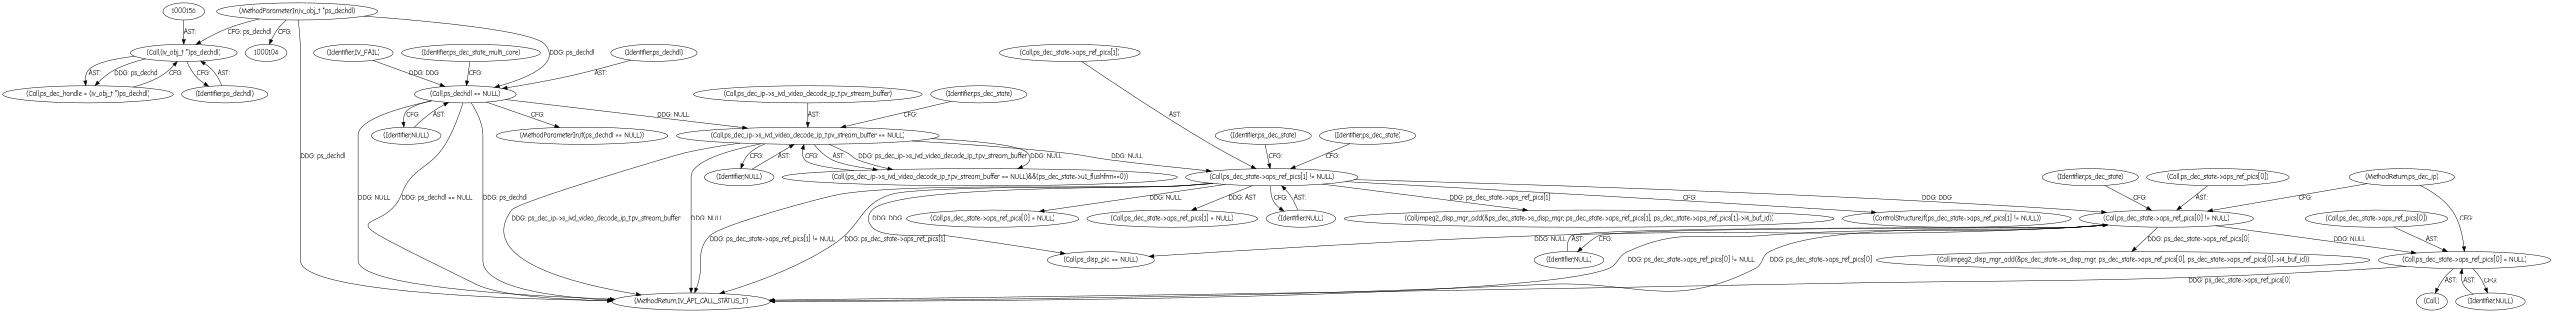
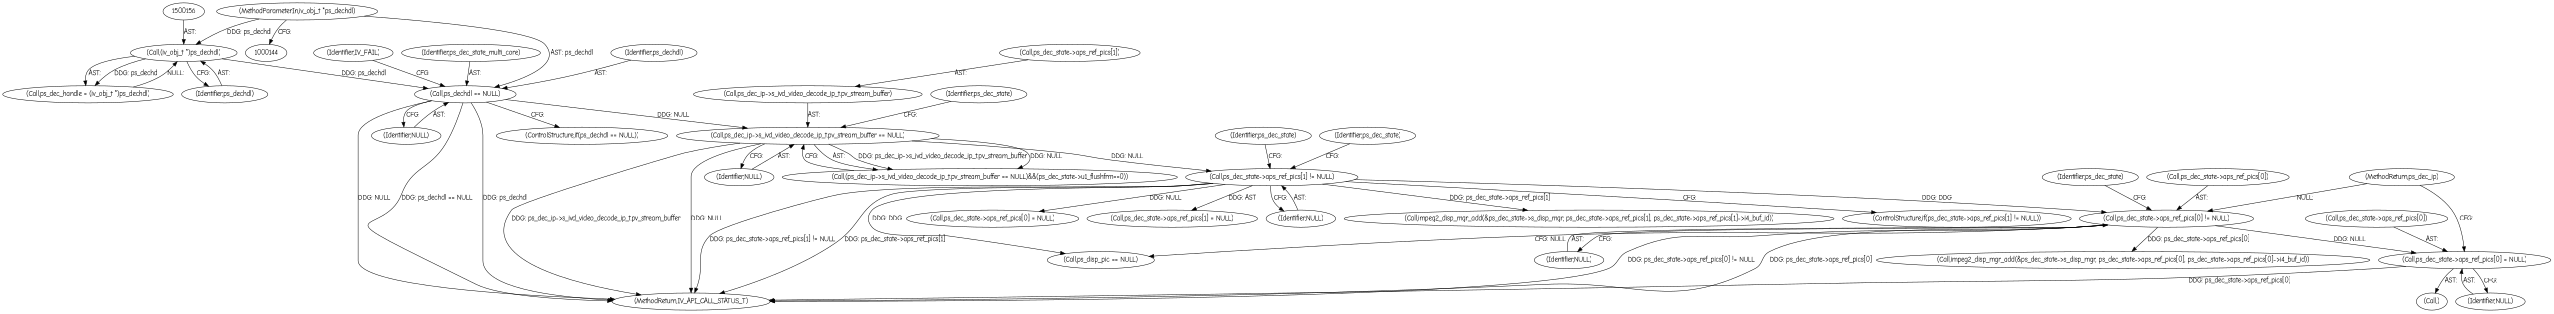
node "1000156": label "1000156" -> "1500156"
edge "(MethodParameterIn,iv_obj_t *ps_dechdl)" -> "(Call,(iv_obj_t *)ps_dechdl)": label "CFG: ps_dechdl" -> "DDG: ps_dechdl"
node "1000104": label "1000104" -> "1000144"
edge "(MethodParameterIn,iv_obj_t *ps_dechdl)" -> "(Call,ps_dechdl == NULL)": label "DDG: ps_dechdl" -> "AST: ps_dechdl"
edge "(Call,(iv_obj_t *)ps_dechdl)" -> "(Call,ps_dechdl == NULL)": added, label "DDG: ps_dechdl"
edge "(Call,ps_dec_handle = (iv_obj_t *)ps_dechdl)" -> "(Call,(iv_obj_t *)ps_dechdl)": label "CFG: " -> "NULL: "
edge "(Identifier,IV_FAIL)" -> "(Call,ps_dechdl == NULL)": label "DDG: DDG" -> "CFG: "
edge "(Identifier,ps_dec_state_multi_core)" -> "(Call,ps_dechdl == NULL)": label "CFG: " -> "AST: "
edge "(Call,ps_dec_state->aps_ref_pics[1])" -> "(Call,ps_dec_state->aps_ref_pics[1] != NULL)": now "(Call,ps_dec_state->aps_ref_pics[1])" -> "(Call,ps_dec_ip->s_ivd_video_decode_ip_t.pv_stream_buffer)"
node "(MethodParameterIn,if(ps_dechdl == NULL))": label "(MethodParameterIn,if(ps_dechdl == NULL))" -> "(ControlStructure,if(ps_dechdl == NULL))"
edge "(MethodReturn,ps_dec_ip)" -> "(Call,ps_dec_state->aps_ref_pics[0] != NULL)": label "CFG: " -> "NULL: "
edge "(Call,ps_dec_state->aps_ref_pics[0] != NULL)" -> "(Call,ps_disp_pic == NULL)": label "DDG: NULL" -> "CFG: NULL"
edge "(MethodParameterIn,iv_obj_t *ps_dechdl)" -> "(MethodReturn,IV_API_CALL_STATUS_T)": removed, label "DDG: ps_dechdl"
